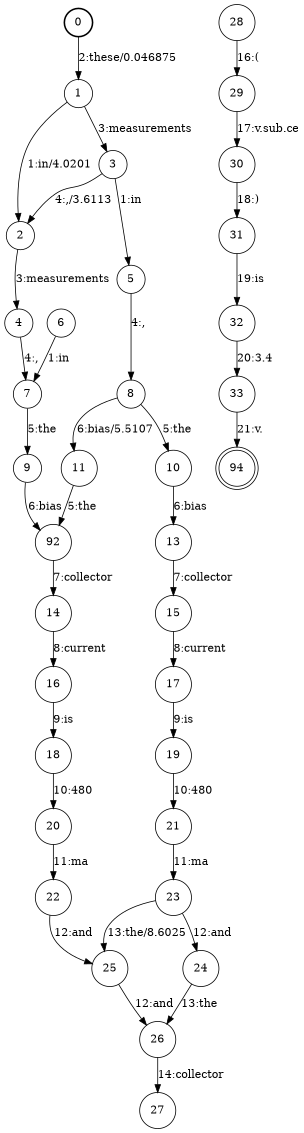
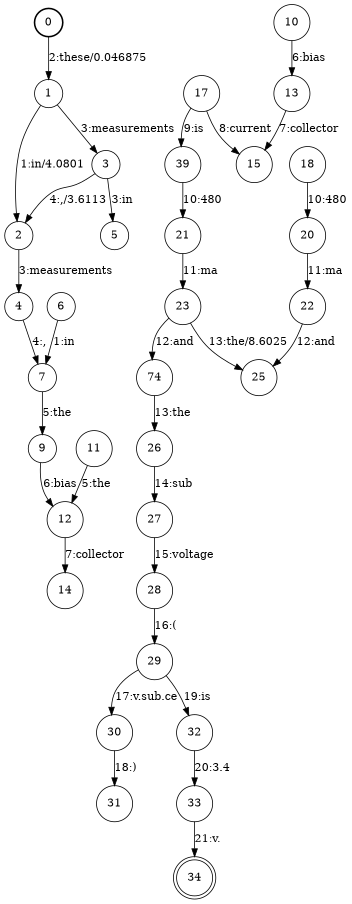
edge "1" -> "2": label "1:in/4.0201" -> "1:in/4.0801"
edge "3" -> "5": label "1:in" -> "3:in"
edge "31" -> "32": now "29" -> "32"
node "8": removed
node "94": label "94" -> "34"
node "92": label "92" -> "12"
edge "27" -> "28": added, label "15:voltage"
edge "15" -> "17": reversed
node "16": removed
node "19": label "19" -> "39"
node "24": label "24" -> "74"
edge "25" -> "26": removed, label "12:and"
edge "26" -> "27": label "14:collector" -> "14:sub"
